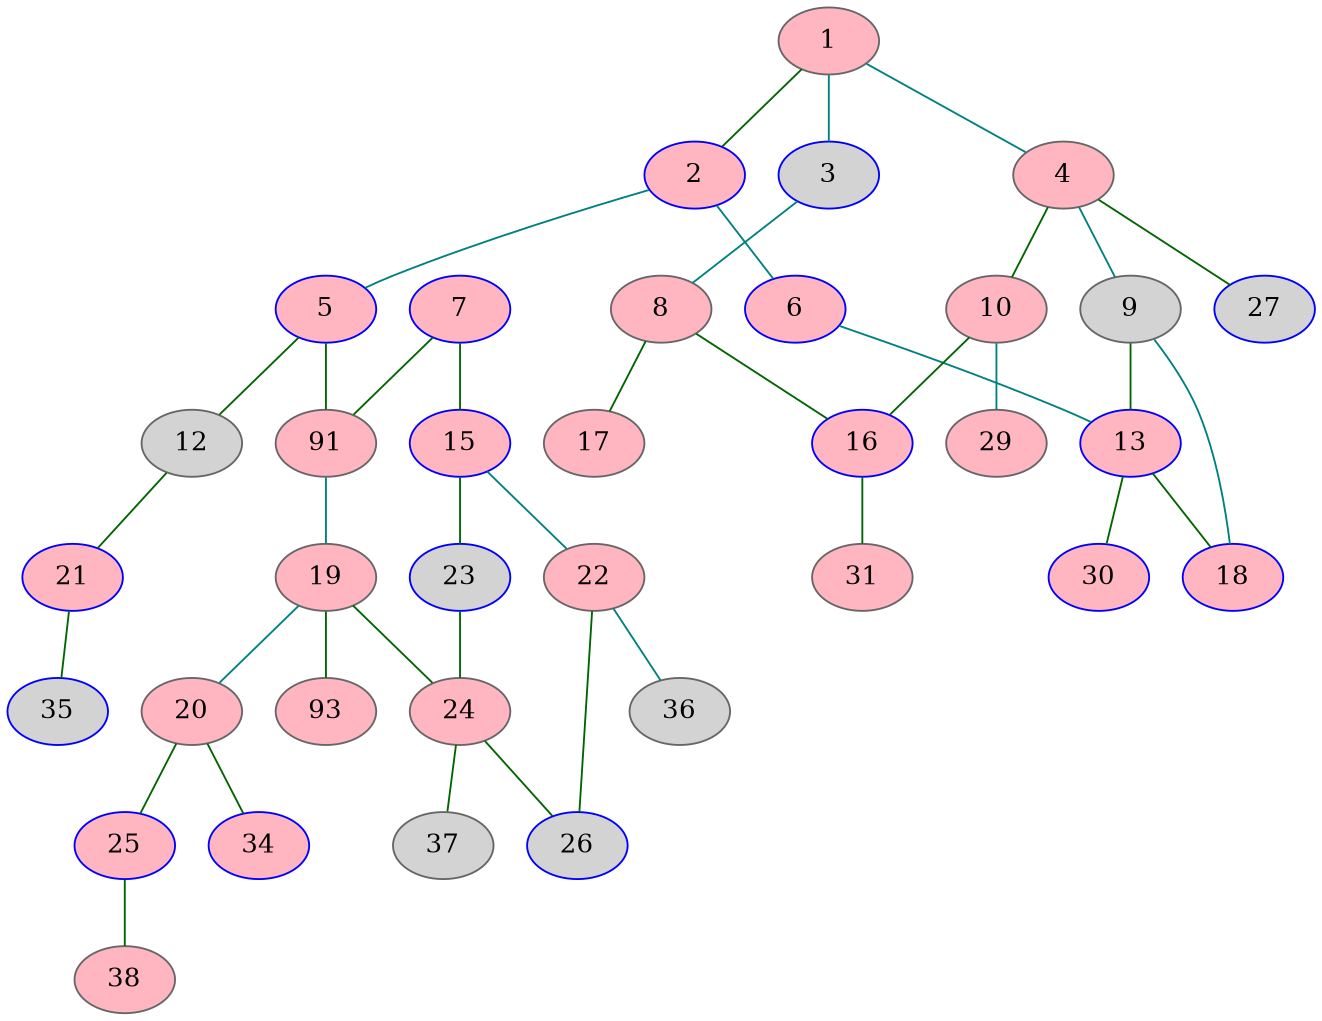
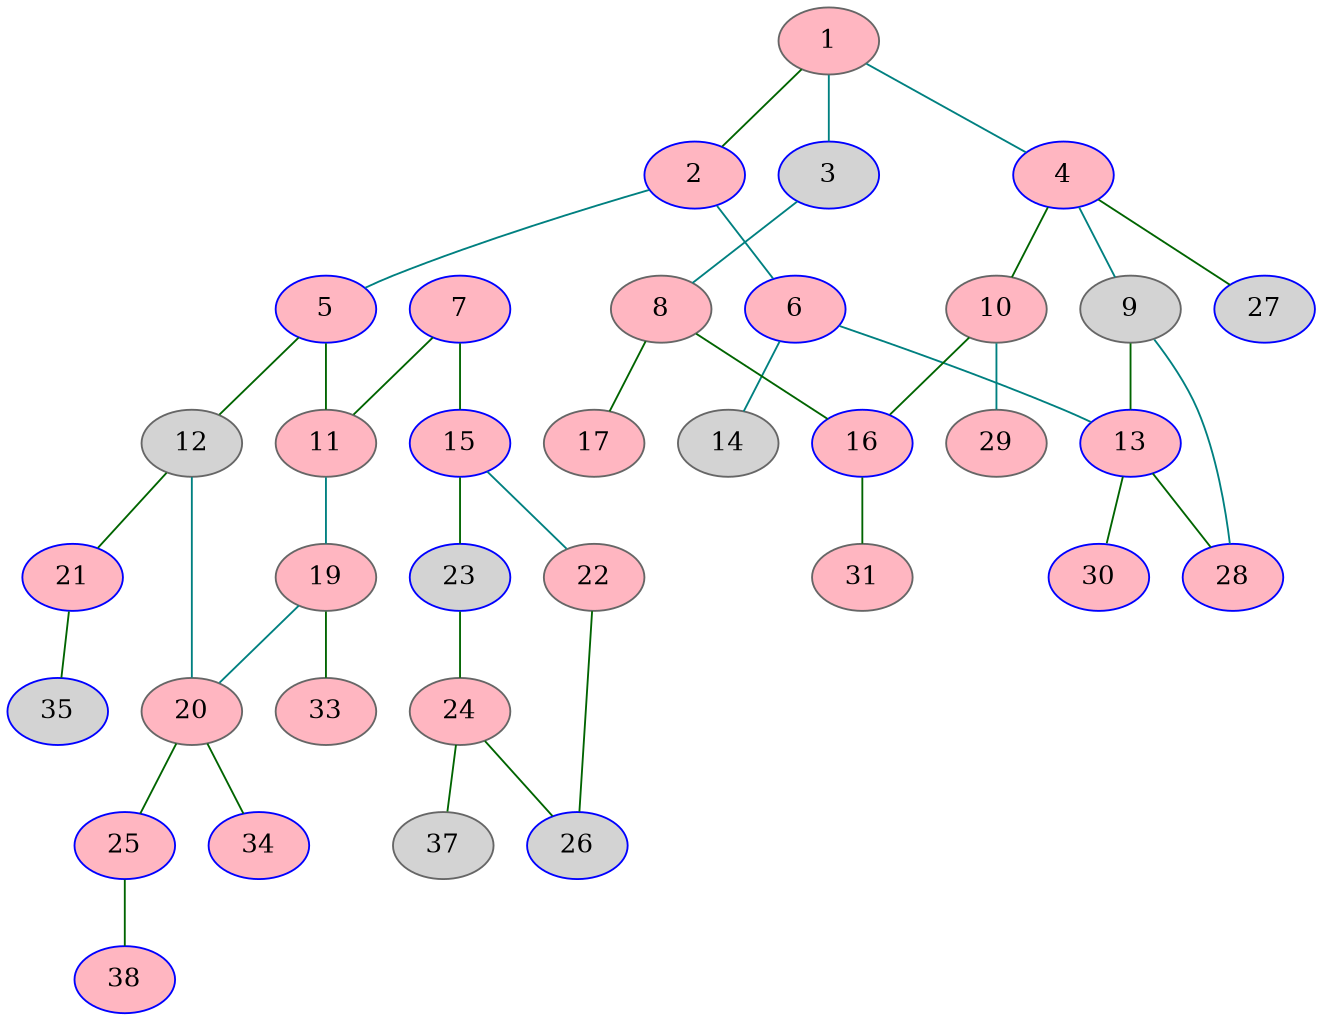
node "4": color gray40 -> blue
node "91": label "91" -> "11"
node "14": added
edge "12" -- "20": added
node "18": label "18" -> "28"
edge "19" -- "24": removed
node "93": label "93" -> "33"
node "36": removed
node "38": color gray40 -> blue
